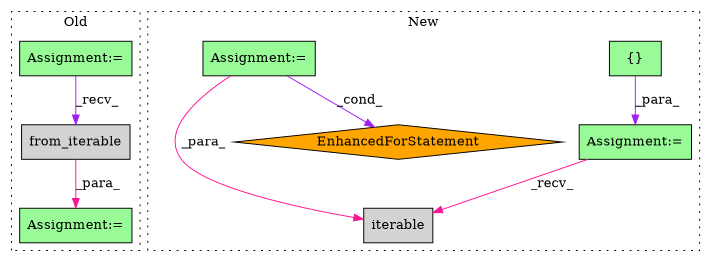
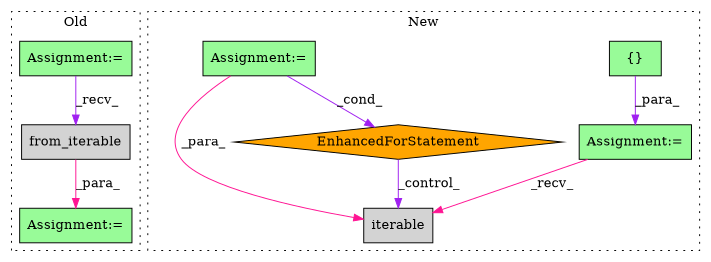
edge "EnhancedForStatement" -> "iterable": added, label "_control_"
